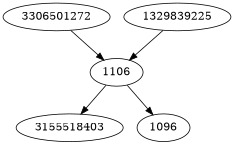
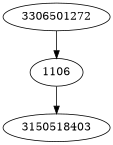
node "1329839225": removed
node "3155518403": label "3155518403" -> "3150518403"
node "1096": removed
